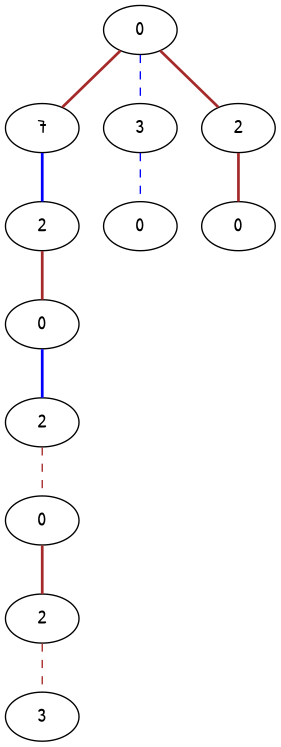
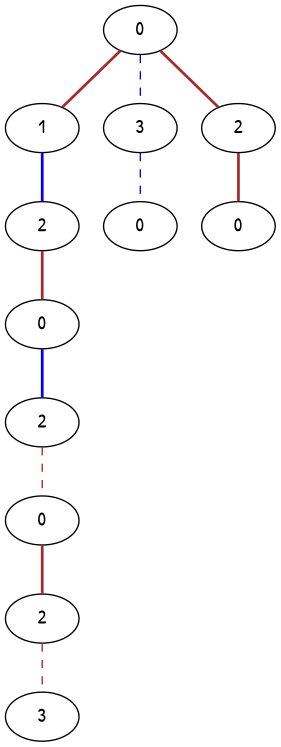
node "7": label "7" -> "1"
